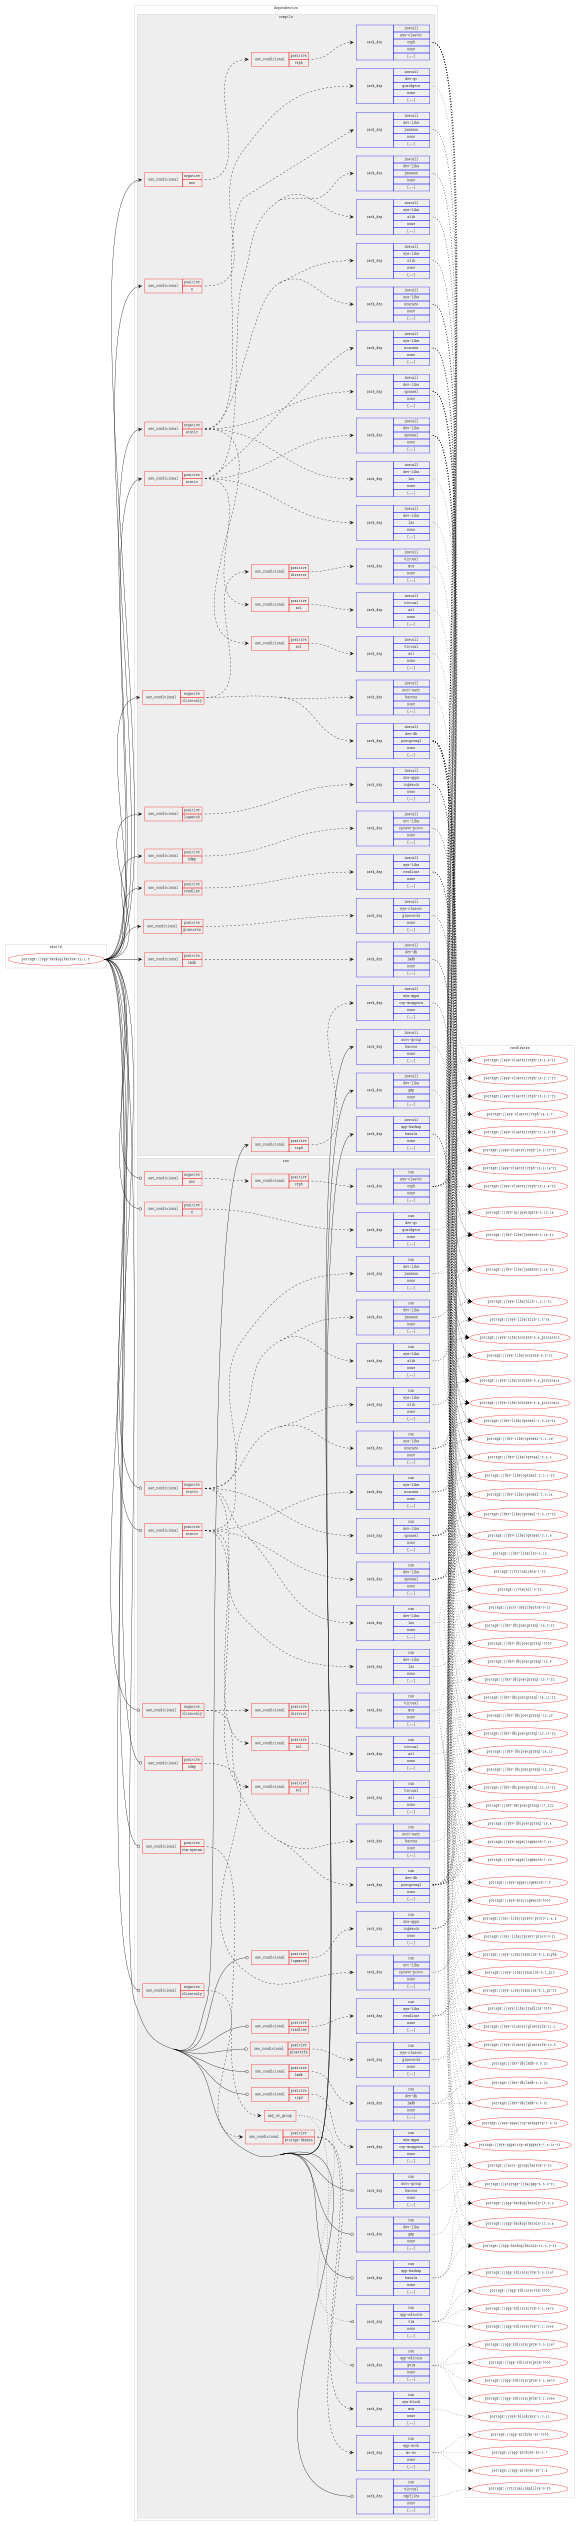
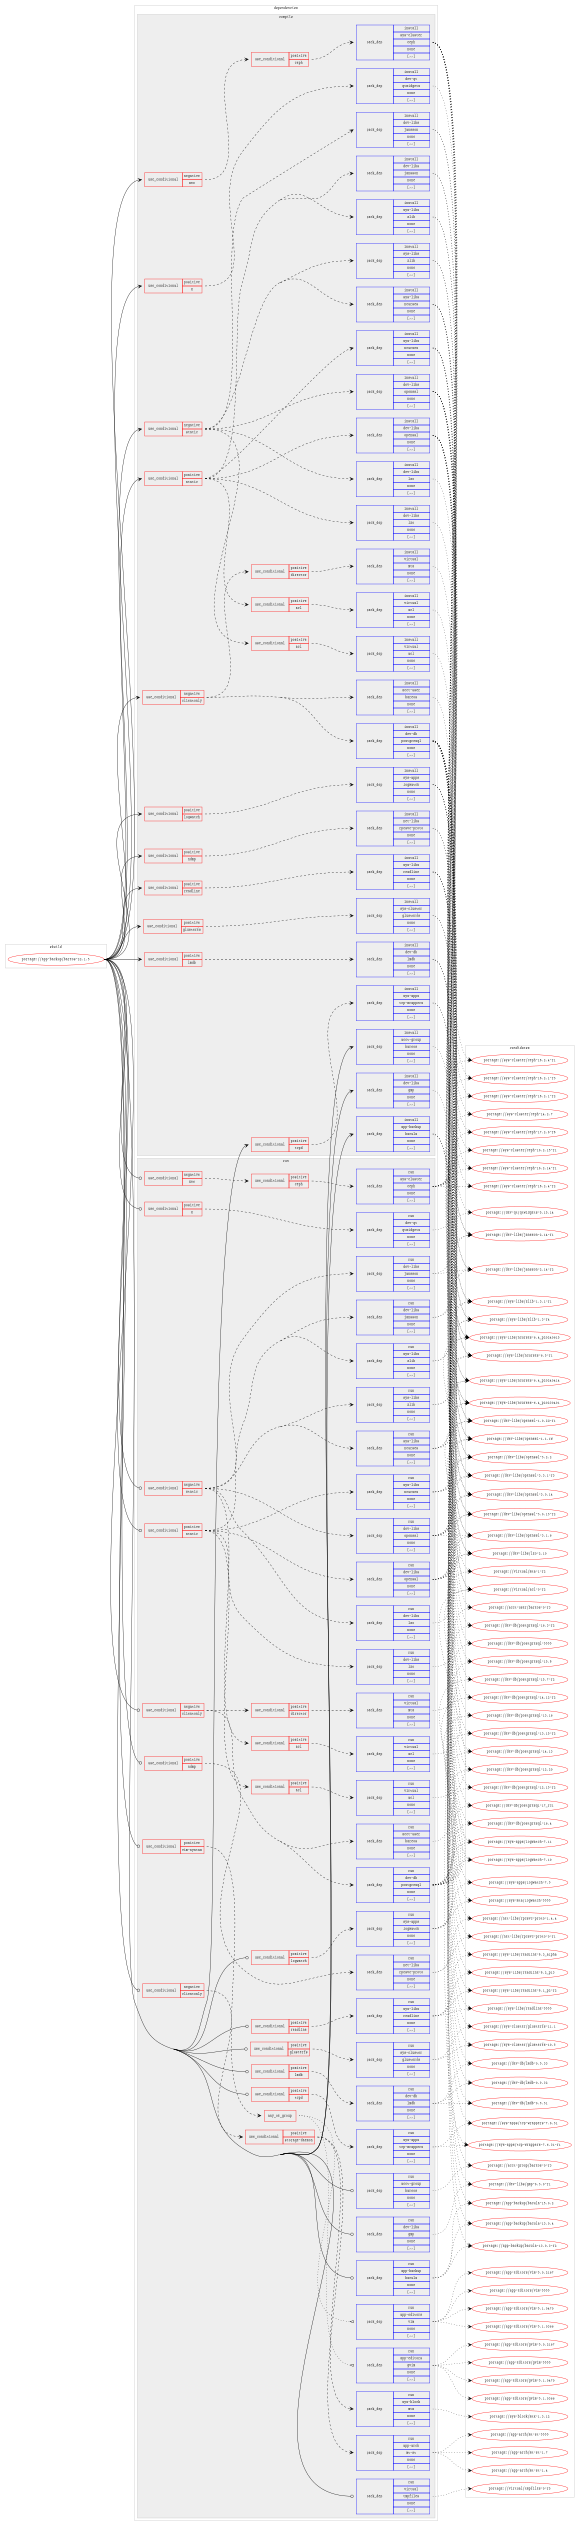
node "portage://vim/acl-0-r2": label "portage://vim/acl-0-r2" -> "portage://virtual/acl-0-r2"
node "portage://storage-libs/gmp-6.3.0-r1": label "portage://storage-libs/gmp-6.3.0-r1" -> "portage://dev-libs/gmp-6.3.0-r1"
